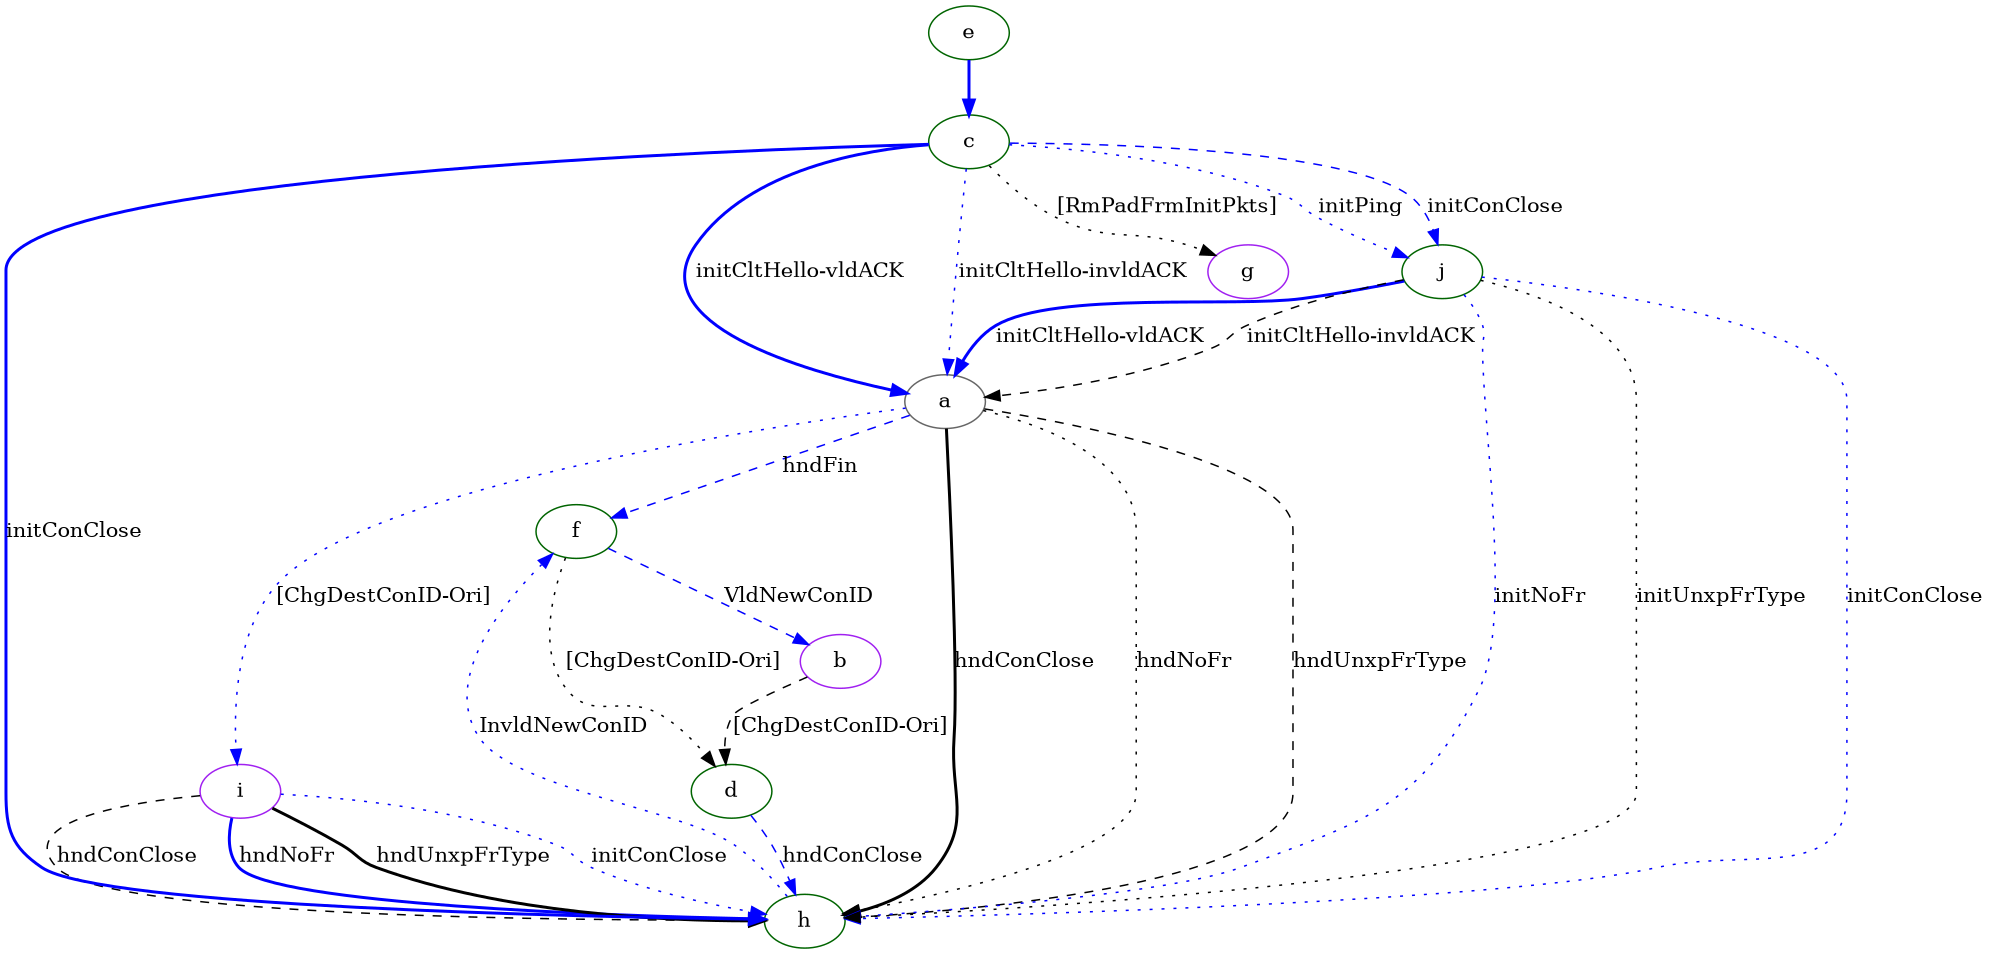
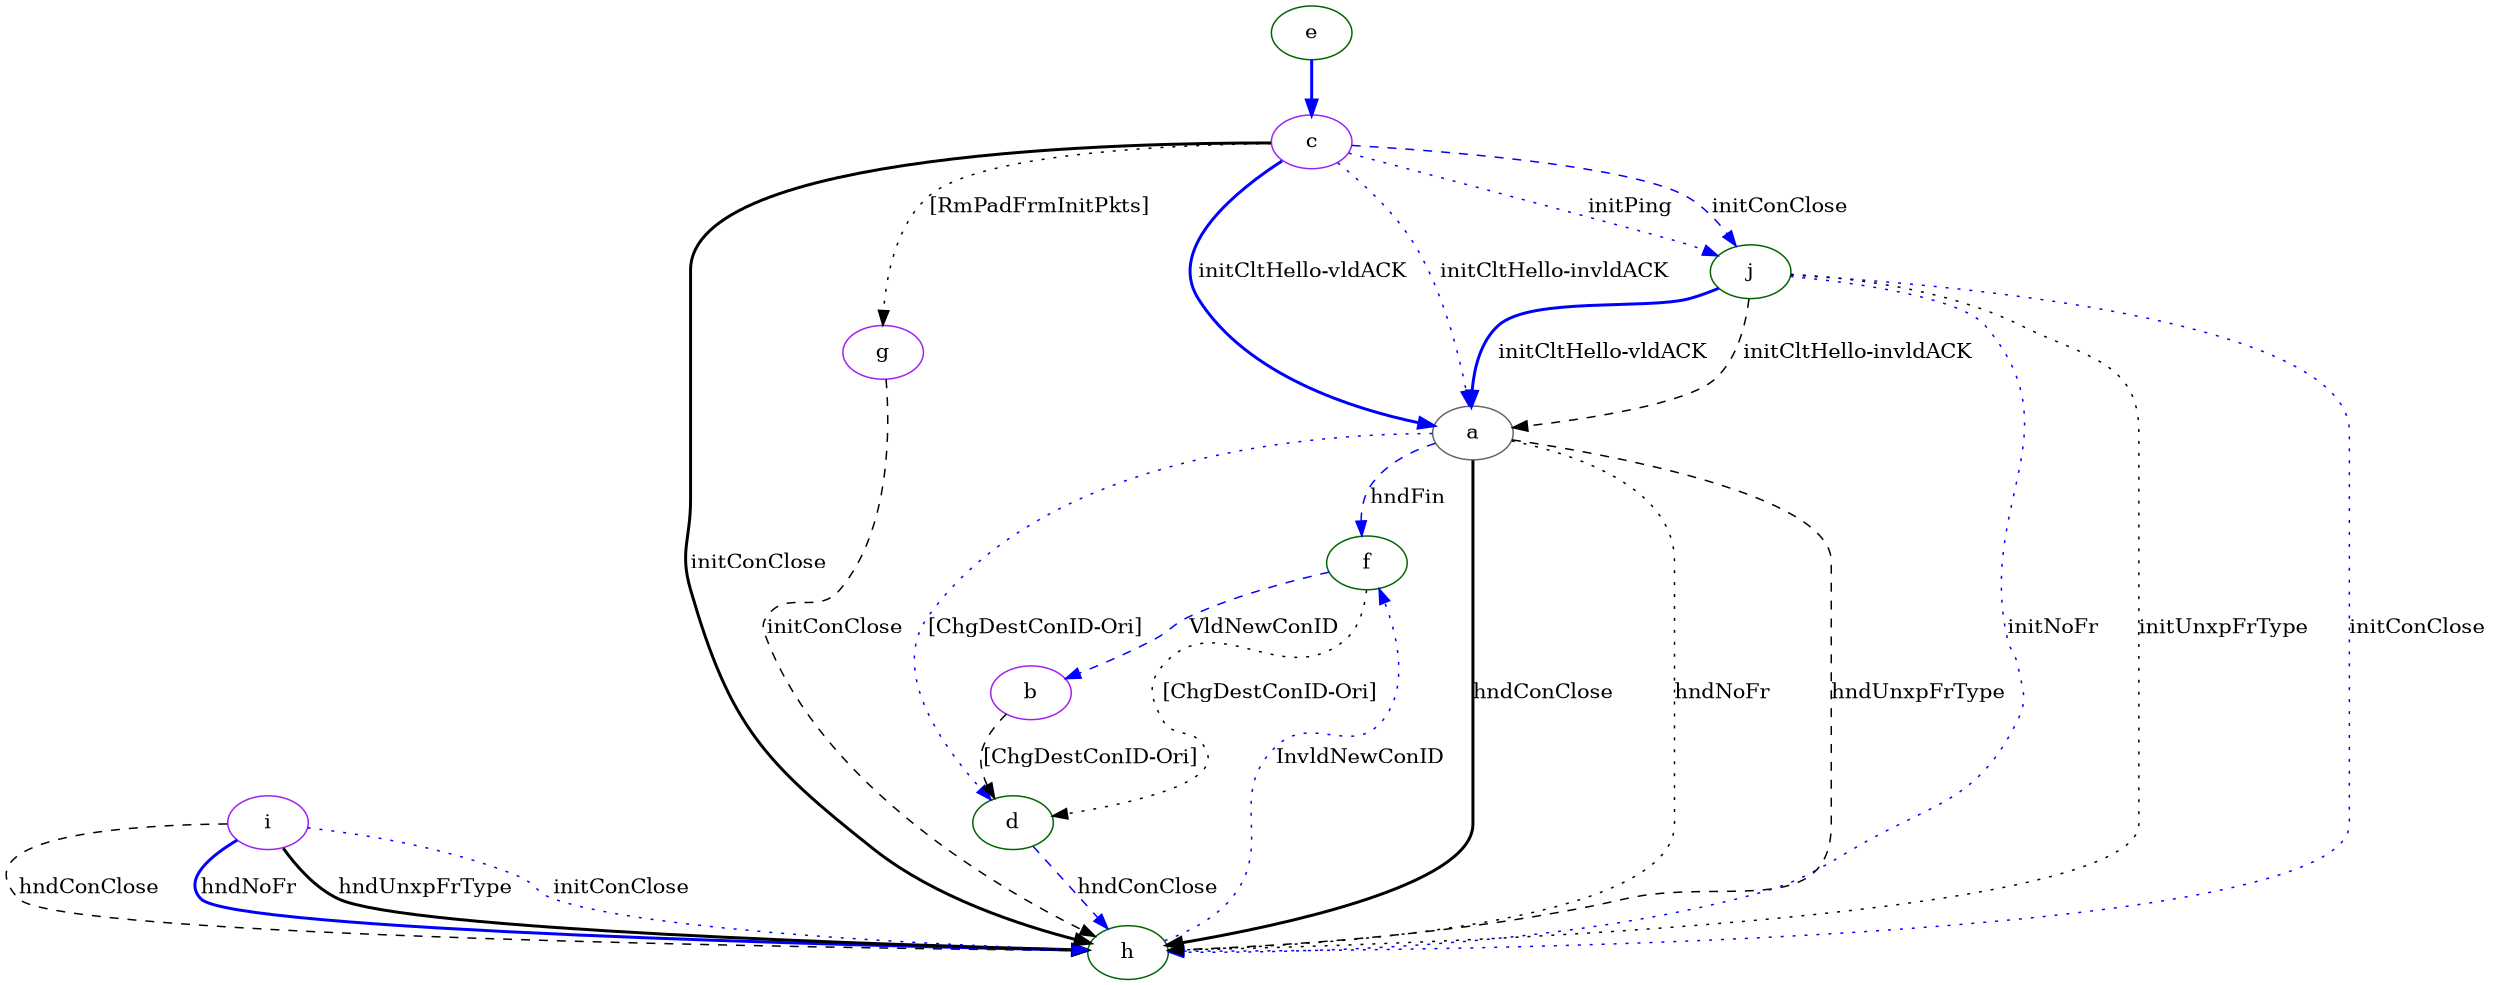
node "c": color darkgreen -> purple
edge "c" -> "h": color blue -> black
edge "a" -> "i": now "a" -> "d"
edge "g" -> "h": added, label "initConClose"
